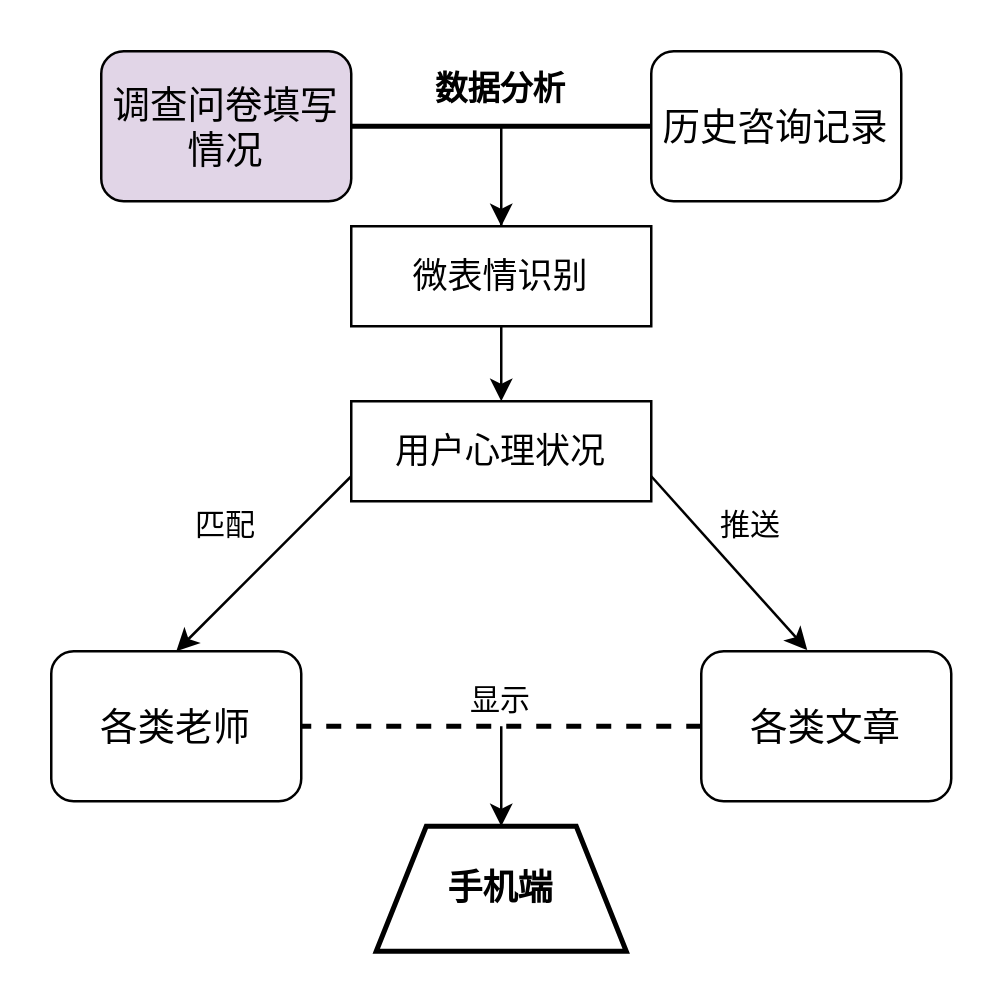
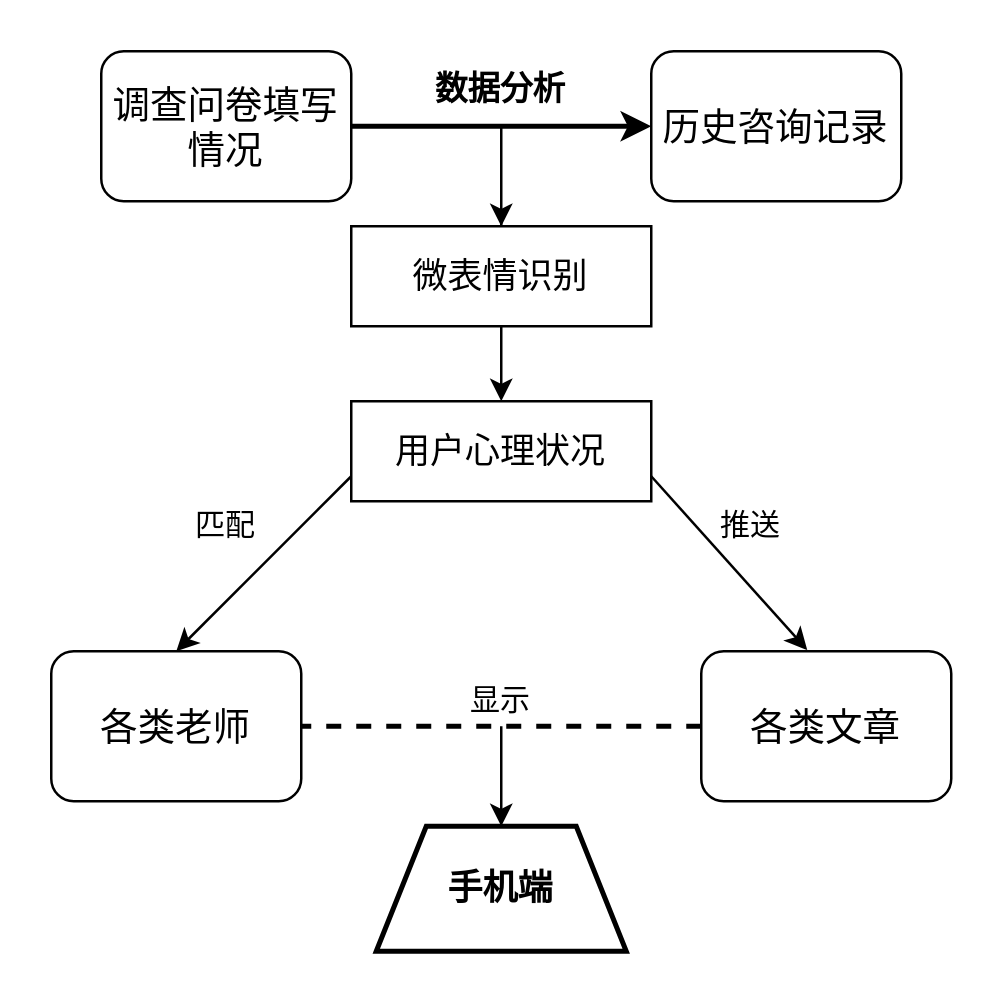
node "调查问卷填写情况": fillcolor #e1d5e7 -> #ffffff
edge "调查问卷填写情况" -- "历史咨询记录": arrowhead none -> classic
